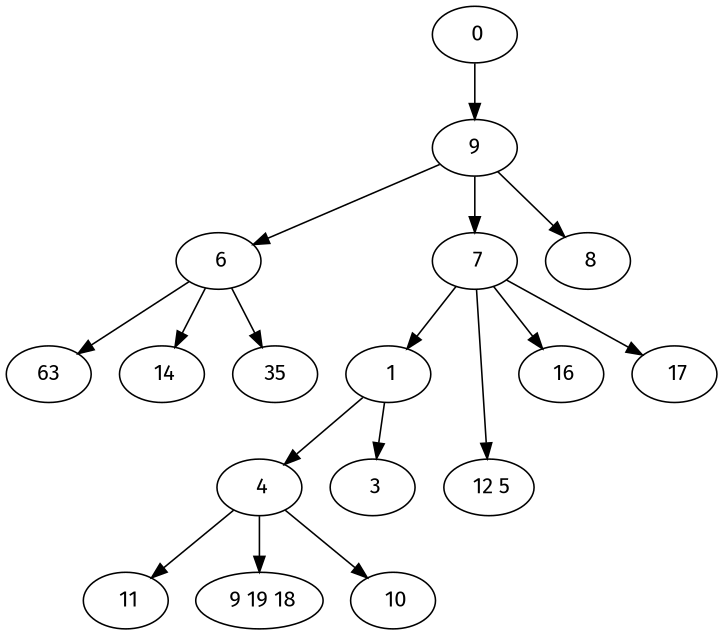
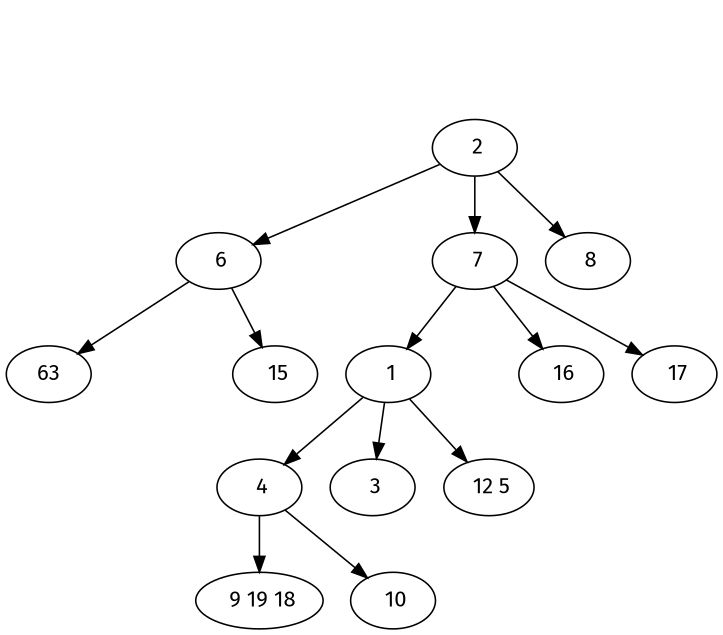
node "0": removed
node "9": label "9" -> "2"
edge "7" -> "12 5": now "1" -> "12 5"
node "14": removed
node "35": label "35" -> "15"
node "11": removed
